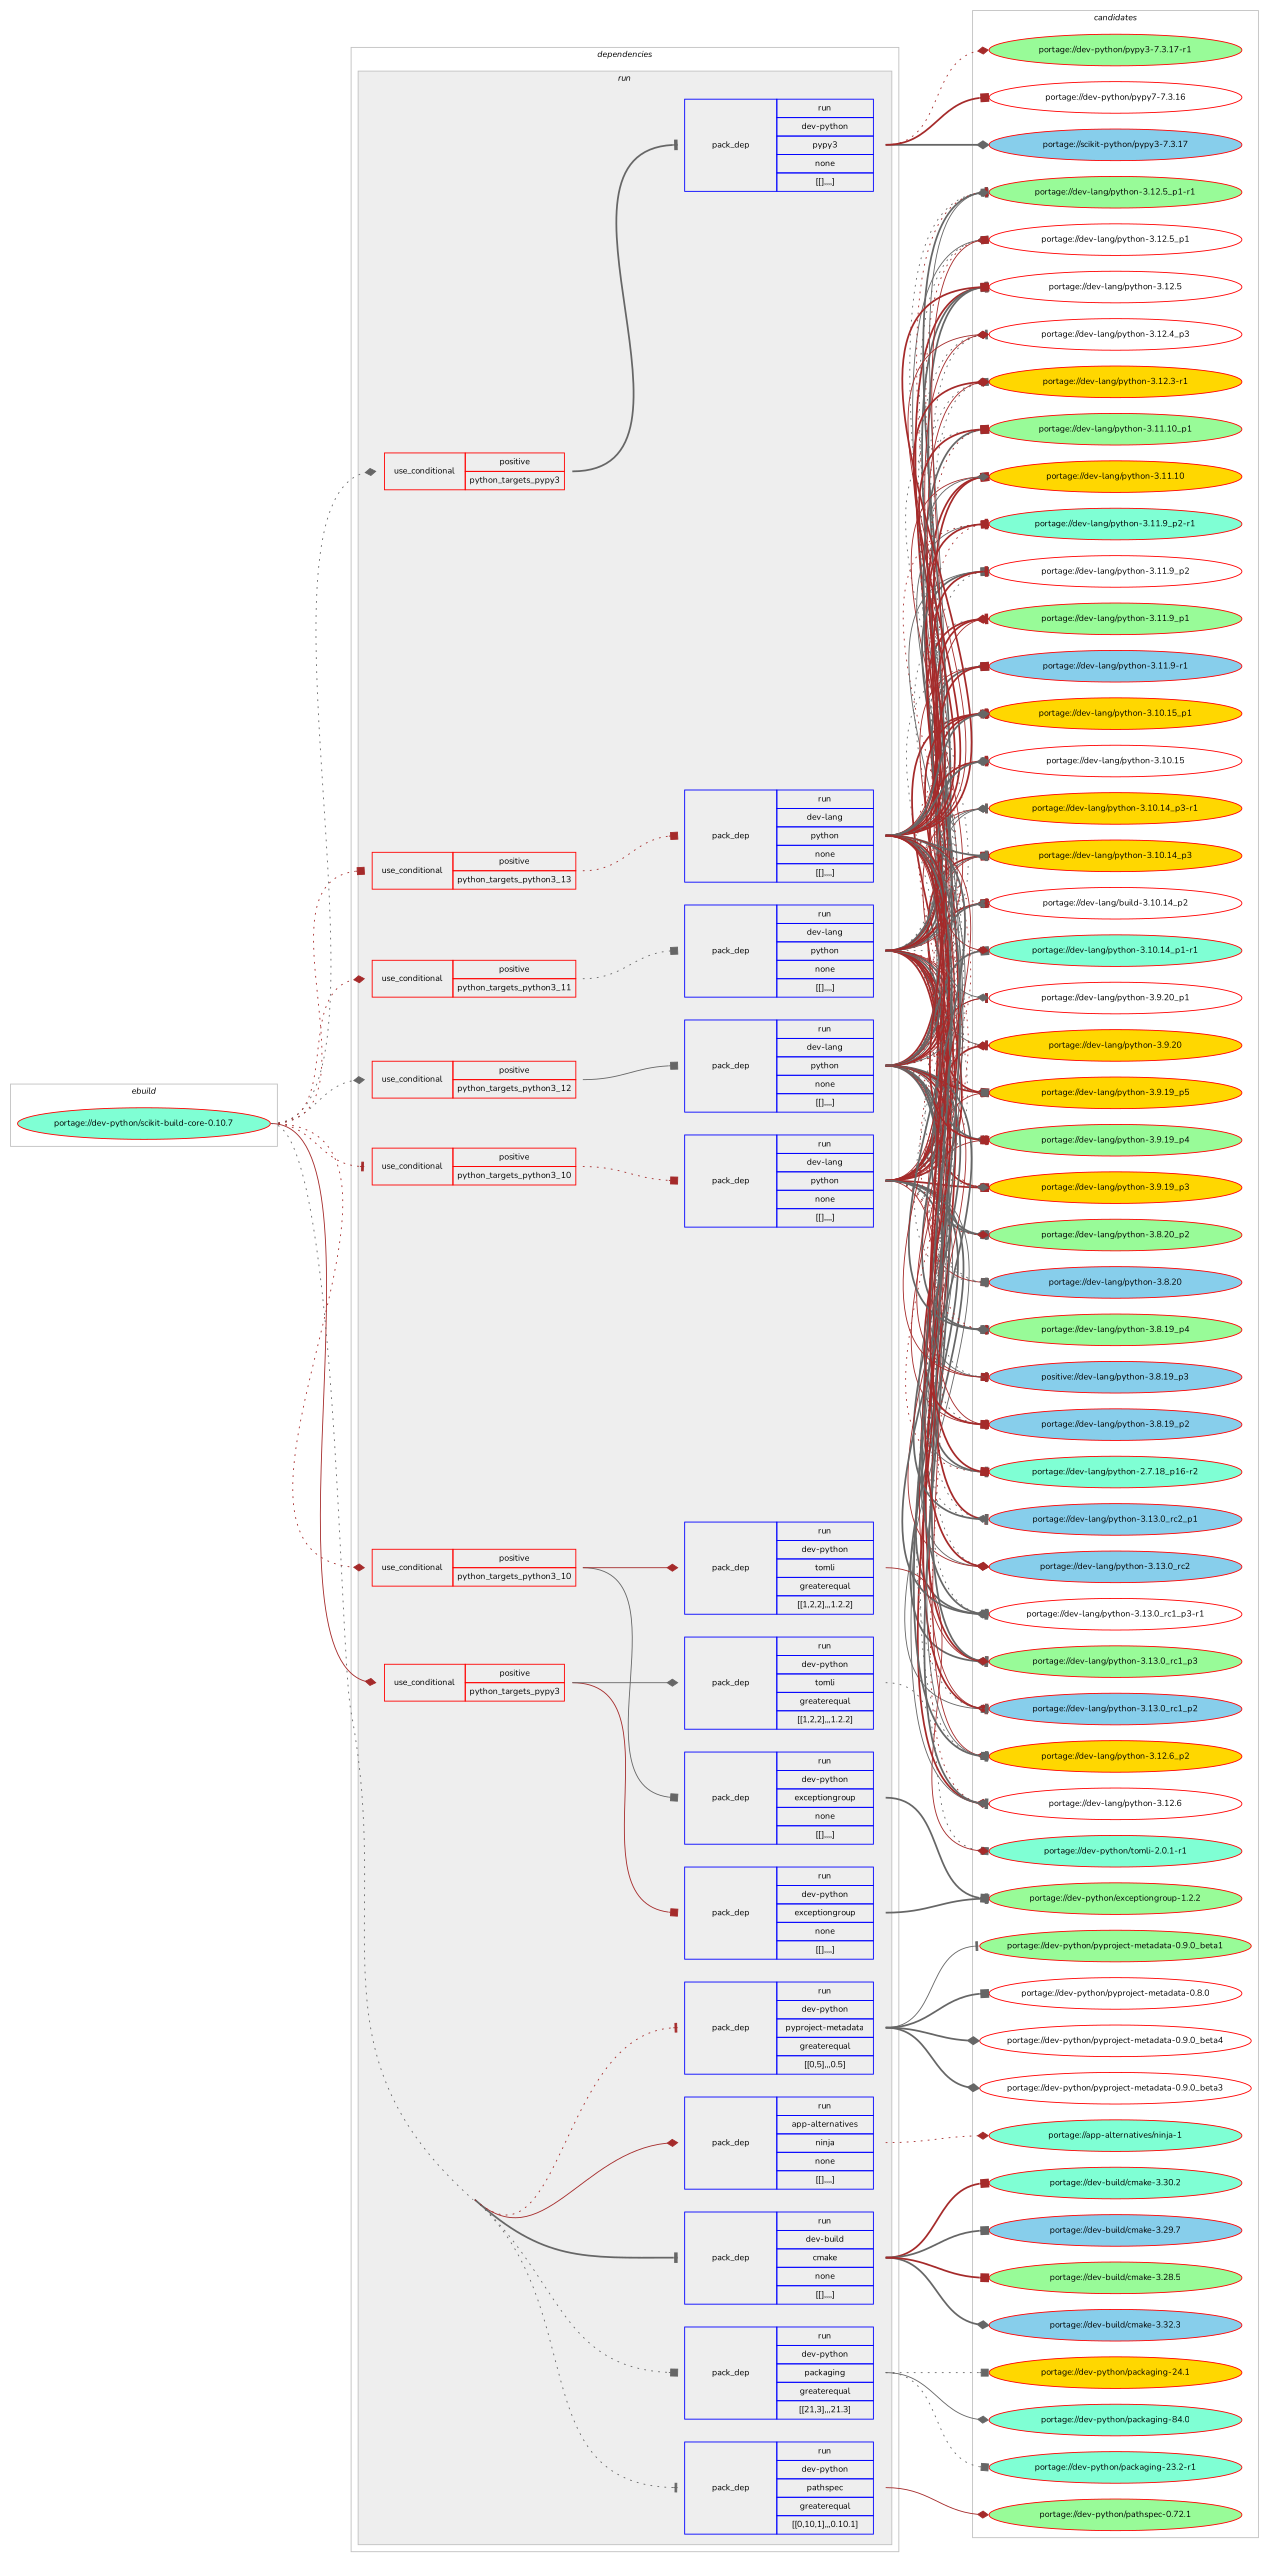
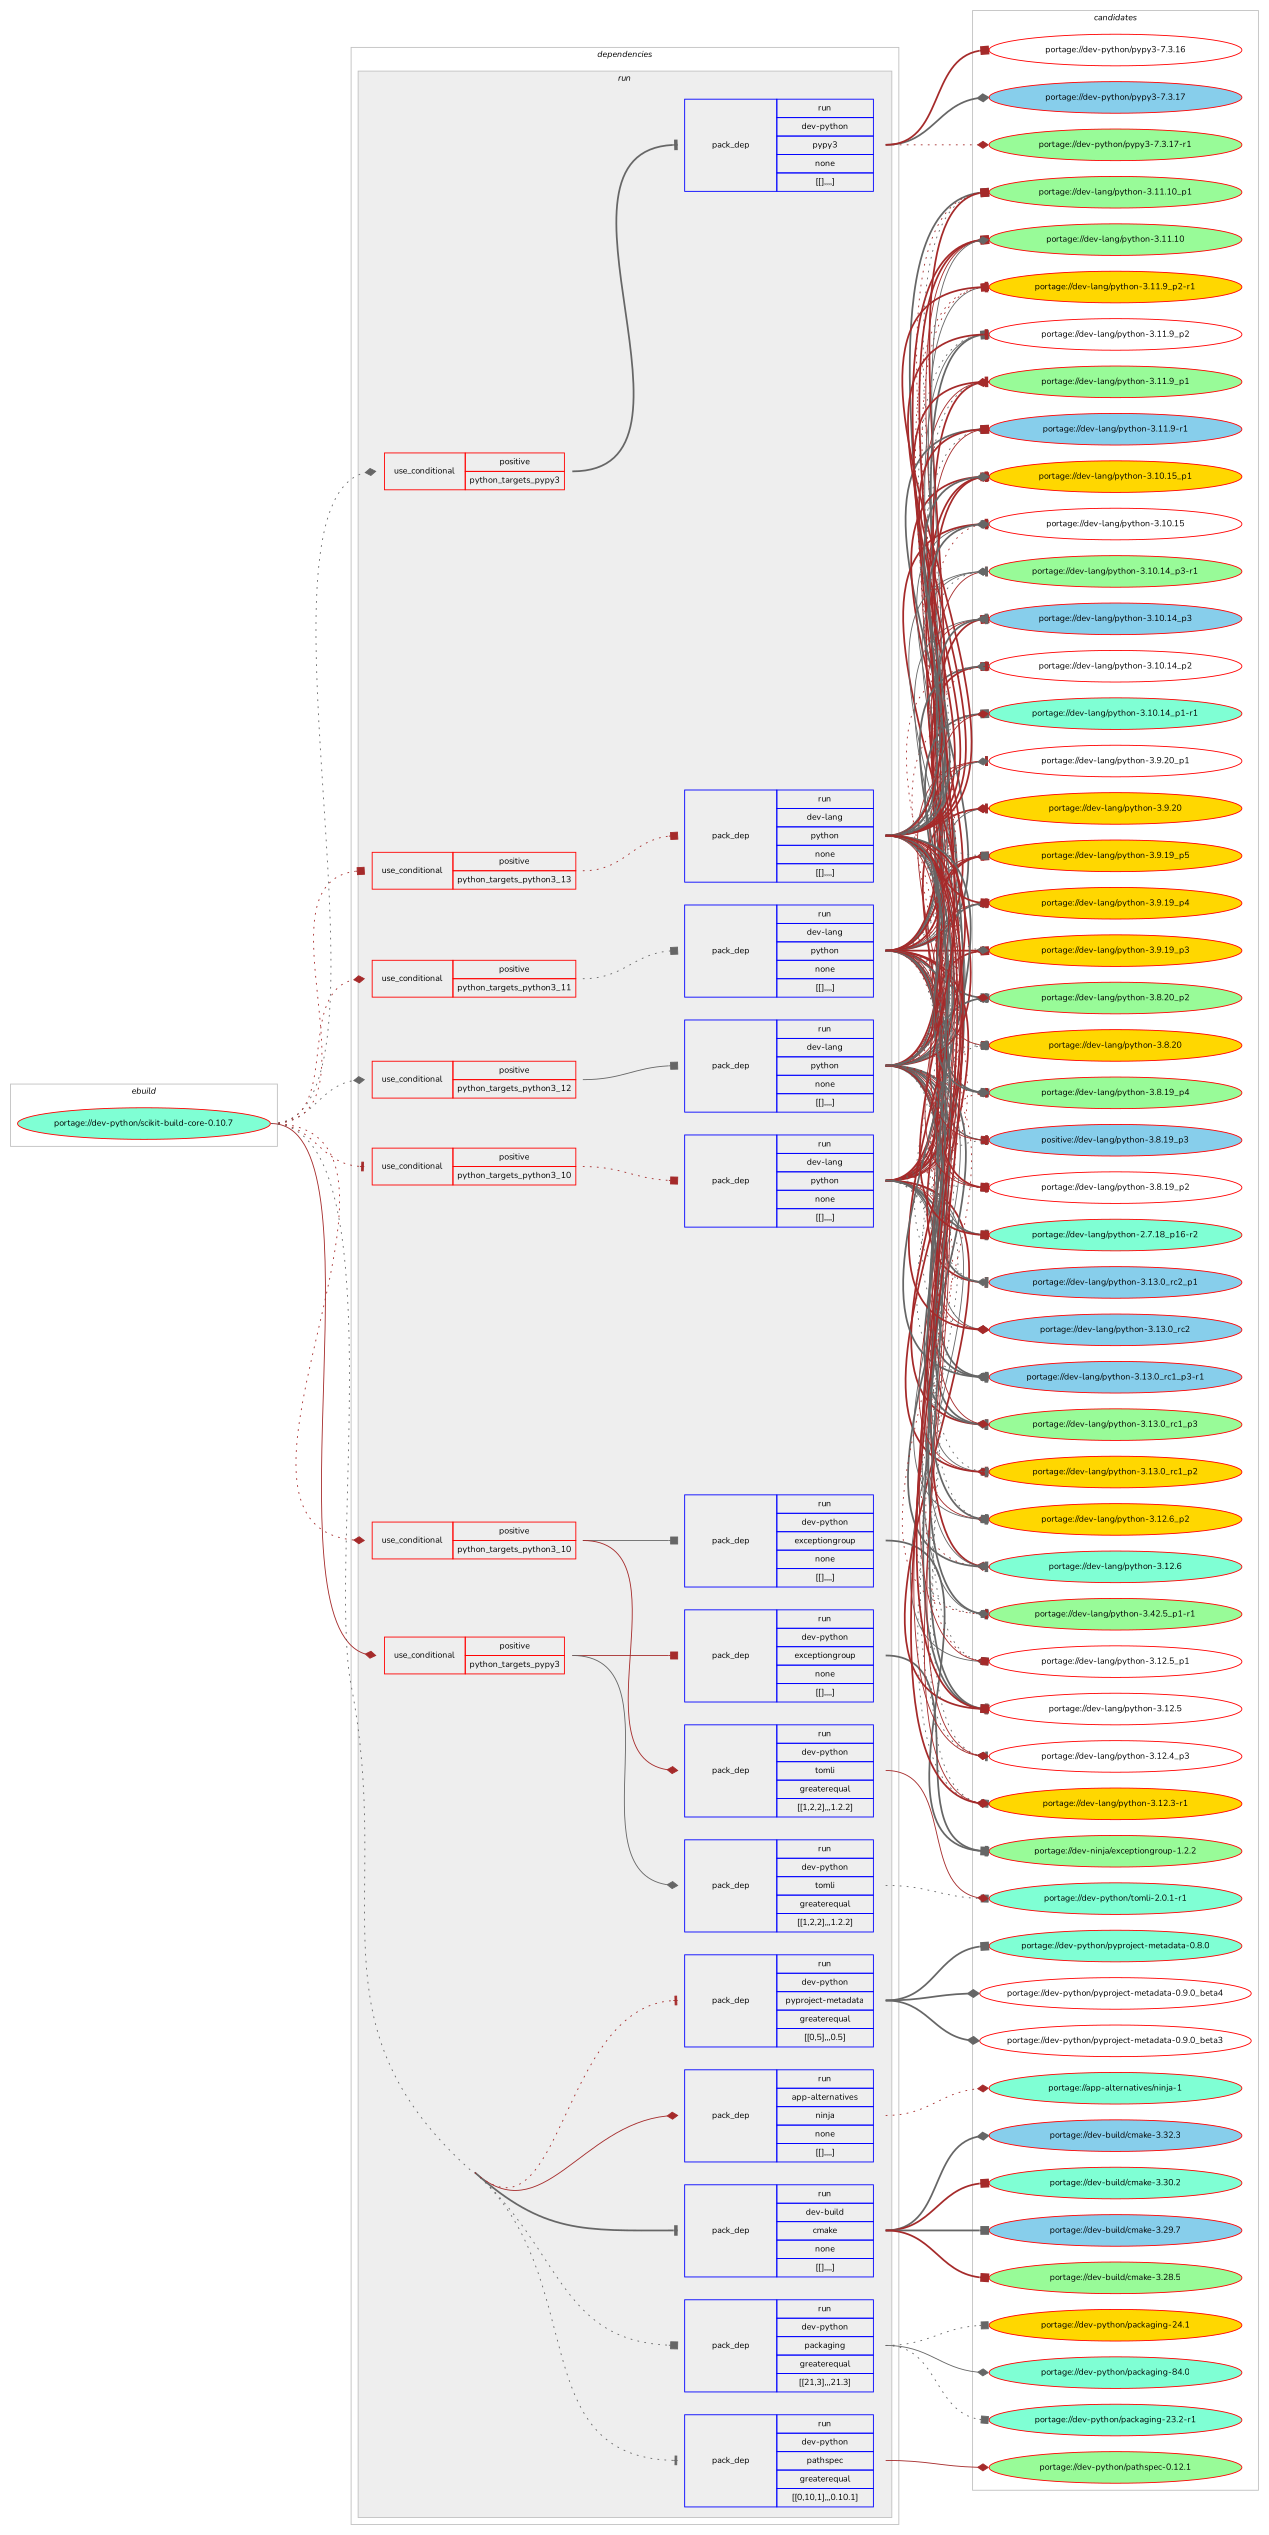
node "portage://dev-python/pypy7-7.3.16": label "portage://dev-python/pypy7-7.3.16" -> "portage://dev-python/pypy3-7.3.16"
node "portage://scikit-python/pypy3-7.3.17": label "portage://scikit-python/pypy3-7.3.17" -> "portage://dev-python/pypy3-7.3.17"
node "portage://dev-lang/python-3.12.5_p1-r1": label "portage://dev-lang/python-3.12.5_p1-r1" -> "portage://dev-lang/python-3.42.5_p1-r1"
node "portage://dev-lang/python-3.11.10": fillcolor gold -> palegreen
node "portage://dev-lang/python-3.11.9_p2-r1": fillcolor aquamarine -> gold
node "portage://dev-lang/python-3.10.14_p3-r1": fillcolor gold -> palegreen
node "portage://dev-lang/python-3.10.14_p3": fillcolor gold -> skyblue
node "portage://dev-lang/build-3.10.14_p2": label "portage://dev-lang/build-3.10.14_p2" -> "portage://dev-lang/python-3.10.14_p2"
node "portage://dev-lang/python-3.9.19_p4": fillcolor palegreen -> gold
node "portage://dev-lang/python-3.8.20": fillcolor skyblue -> gold
node "portage://dev-lang/python-3.8.19_p2": fillcolor skyblue -> white
node "portage://dev-lang/python-3.13.0_rc1_p3-r1": fillcolor white -> skyblue
node "portage://dev-lang/python-3.13.0_rc1_p2": fillcolor skyblue -> gold
node "portage://dev-lang/python-3.12.6": fillcolor white -> aquamarine
node "portage://dev-python/exceptiongroup-1.2.2": label "portage://dev-python/exceptiongroup-1.2.2" -> "portage://dev-ninja/exceptiongroup-1.2.2"
node "portage://dev-python/pyproject-metadata-0.9.0_beta1": removed
node "portage://dev-python/pyproject-metadata-0.8.0": fillcolor white -> aquamarine
node "portage://dev-python/pathspec-0.72.1": label "portage://dev-python/pathspec-0.72.1" -> "portage://dev-python/pathspec-0.12.1"
